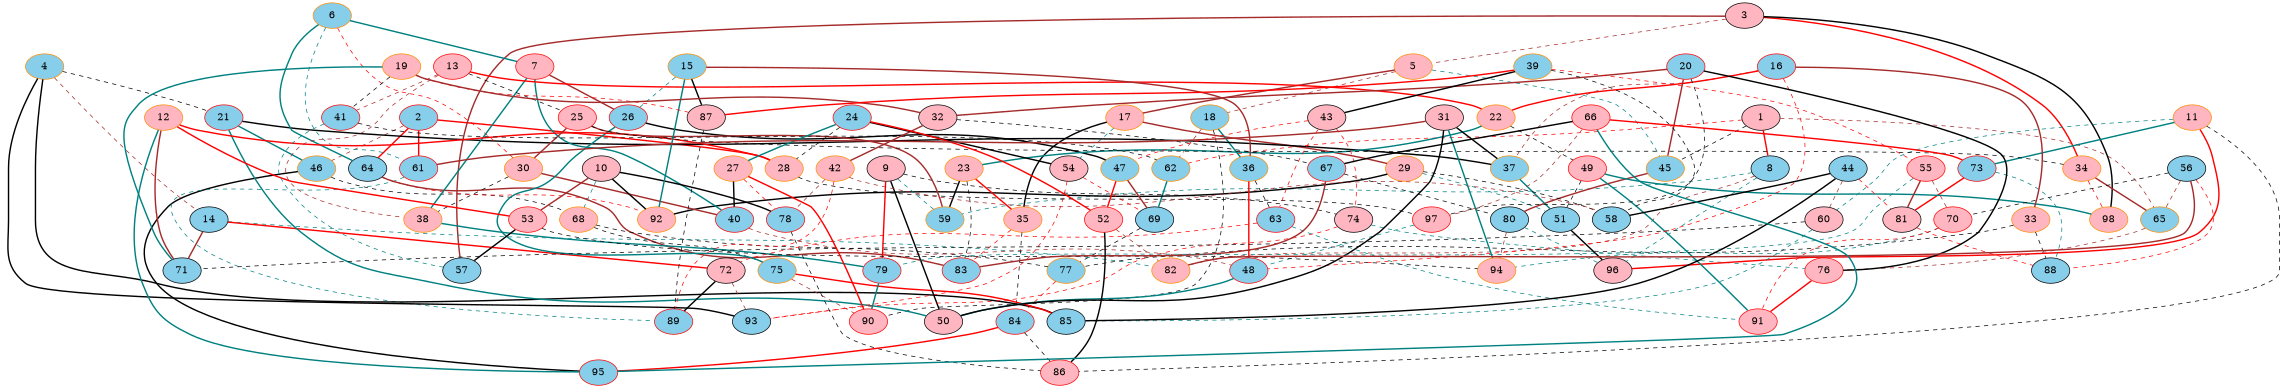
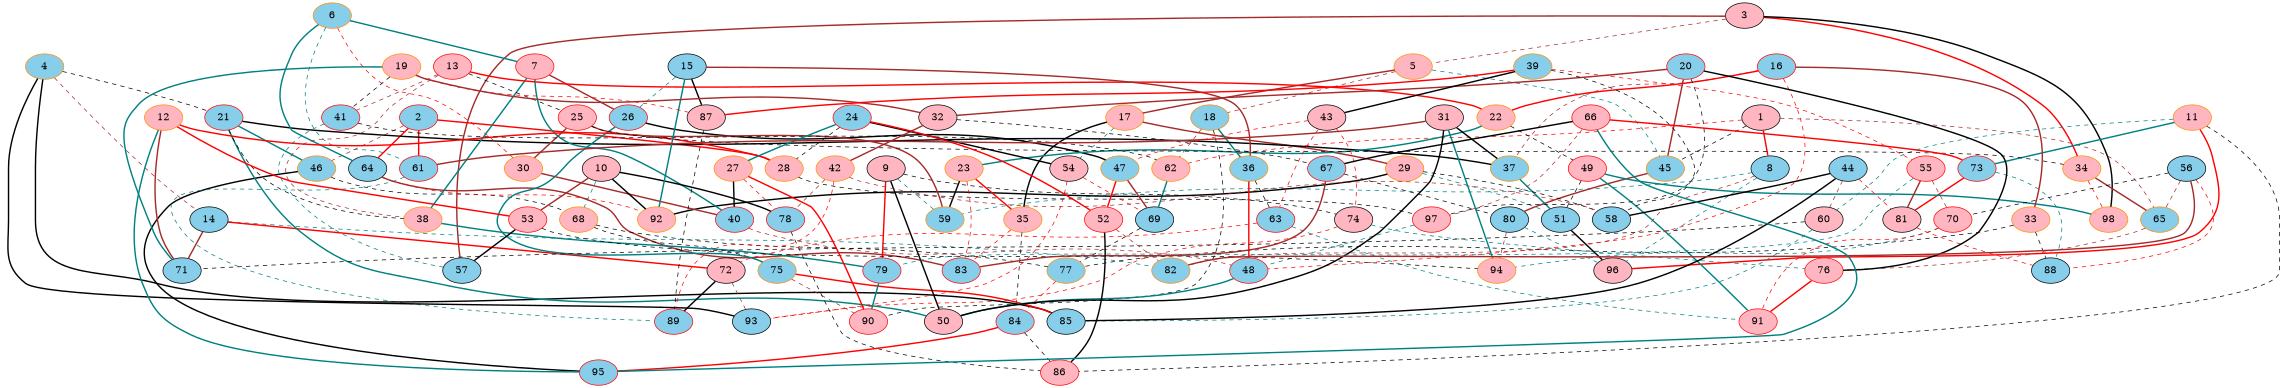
node "15": color darkorange -> black
node "62": fillcolor skyblue -> lightpink
edge "30" -- "38": now "21" -- "38"
edge "23" -- "83": color black -> red
node "82": fillcolor lightpink -> skyblue
